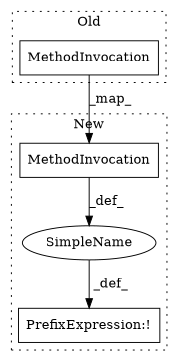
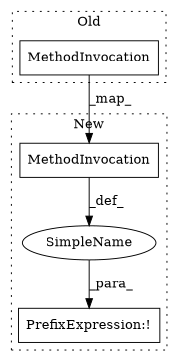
edge "SimpleName" -> "PrefixExpression:!": label "_def_" -> "_para_"
